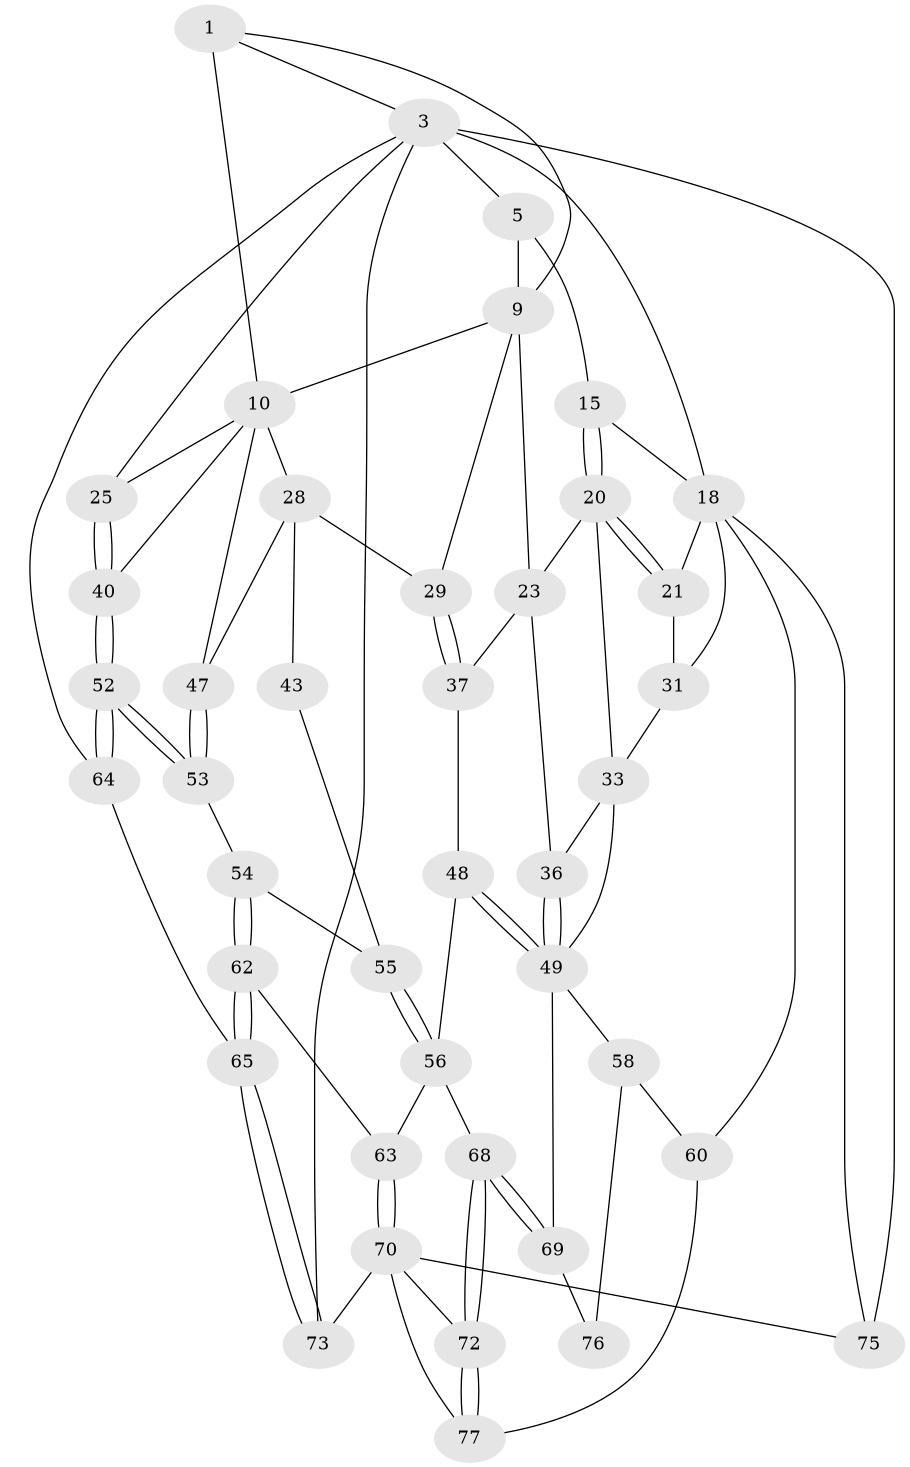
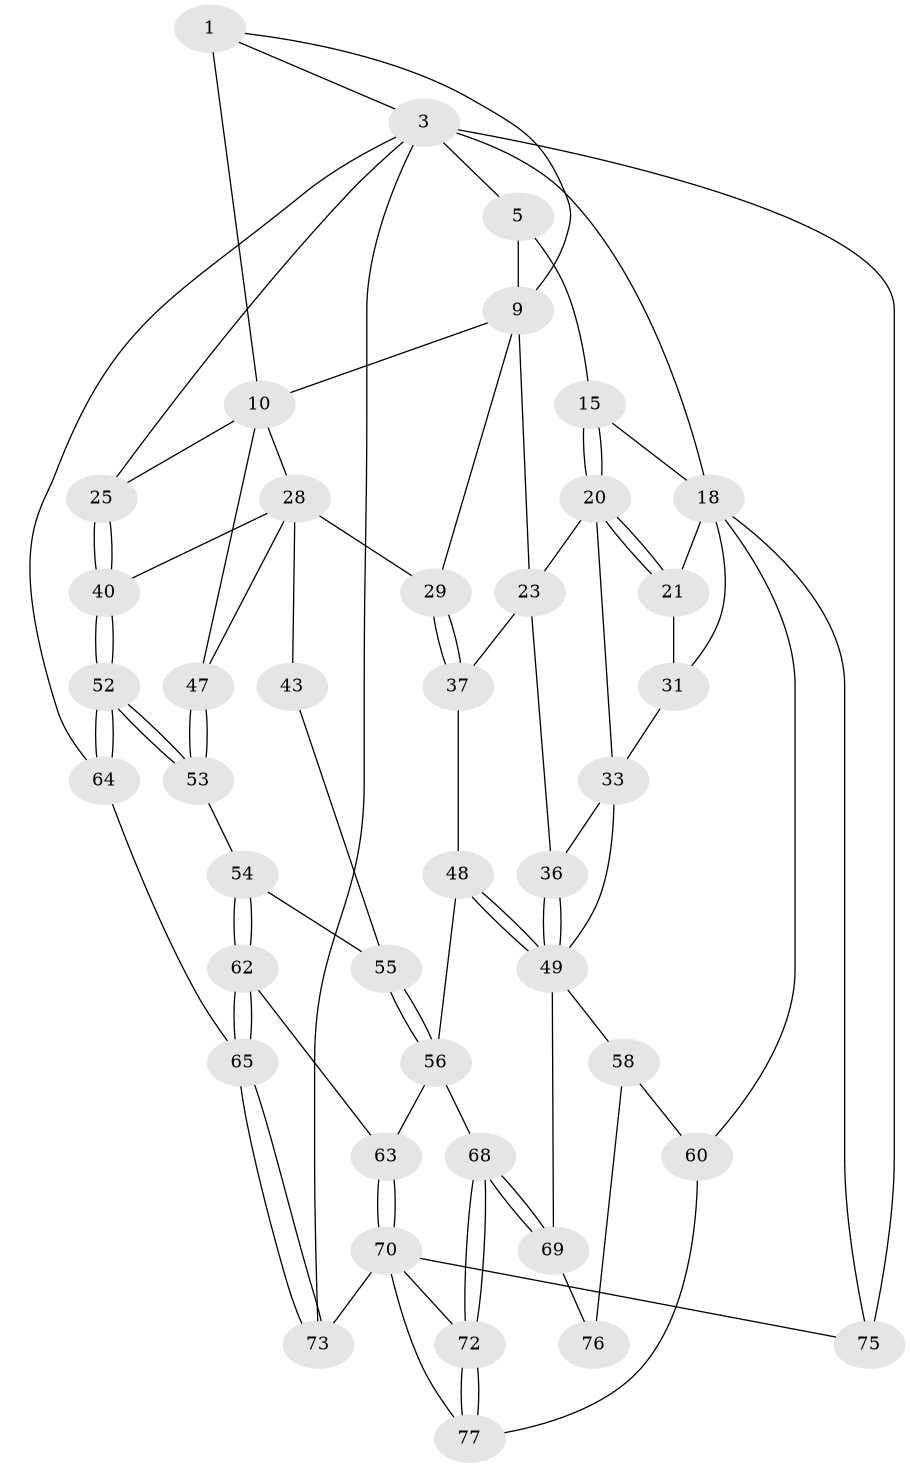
edge "10" -- "40": now "28" -- "40"
